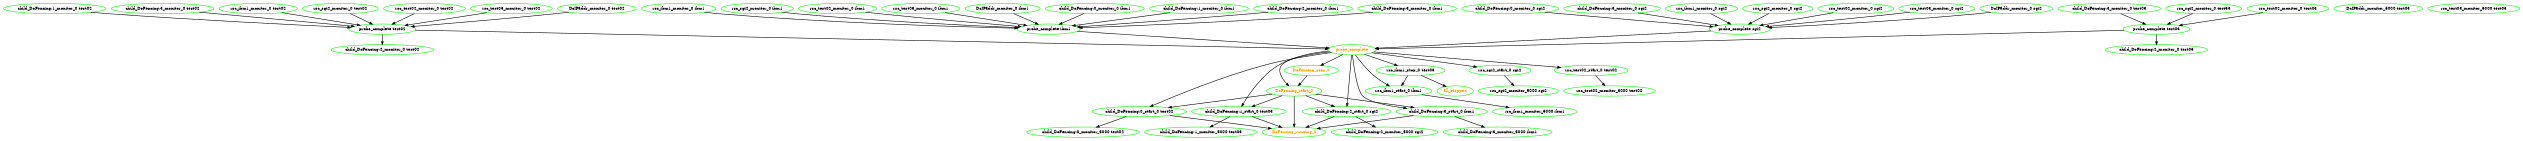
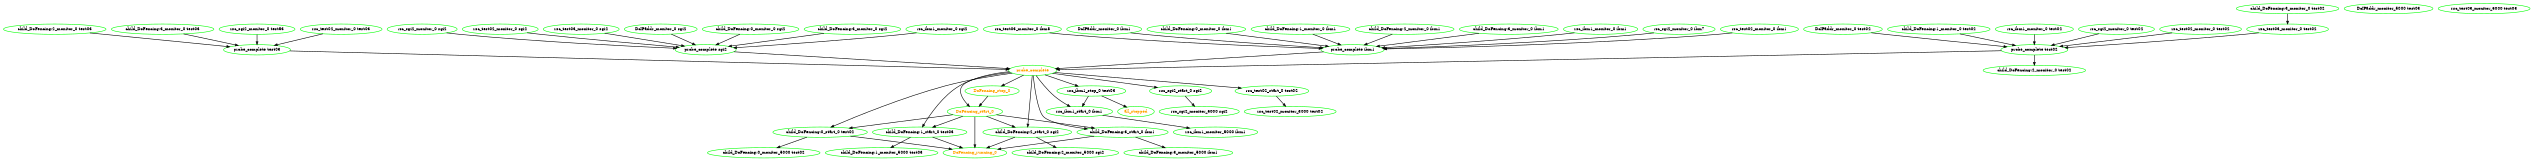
node "rsc_sgi2_monitor_0 ibm1": label "rsc_sgi2_monitor_0 ibm1" -> "rsc_sgi2_monitor_0 ibm7"
node "rsc_test03_monitor_0 ibm1": label "rsc_test03_monitor_0 ibm1" -> "rsc_test03_monitor_0 ibm8"
edge "child_DoFencing:3_monitor_0 test02" -> "probe_complete test02": now "child_DoFencing:3_monitor_0 test02" -> "rsc_test03_monitor_0 test02"
edge "probe_complete test03" -> "child_DoFencing:2_monitor_0 test03": reversed
